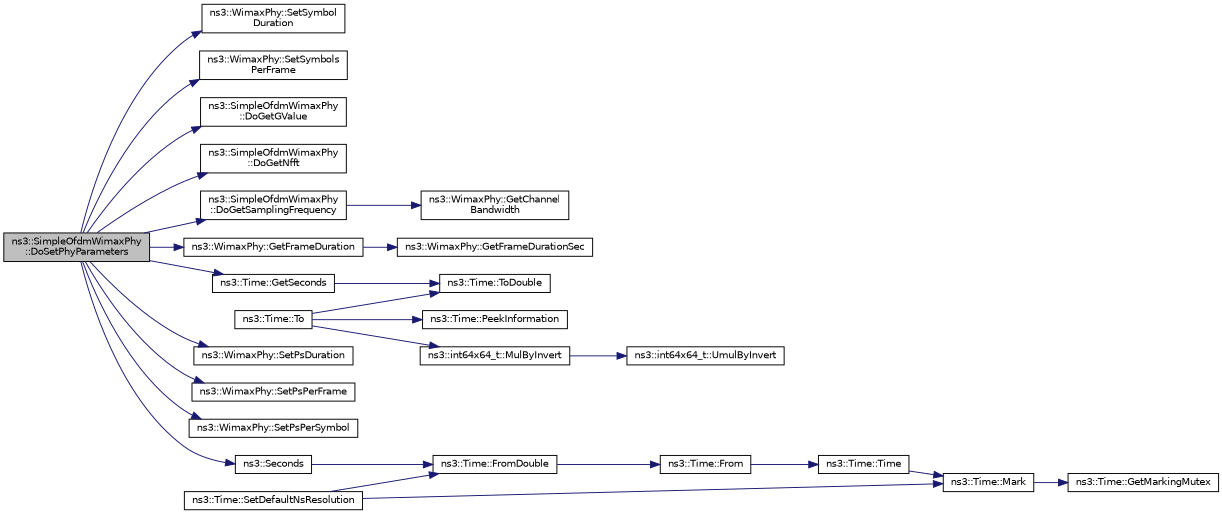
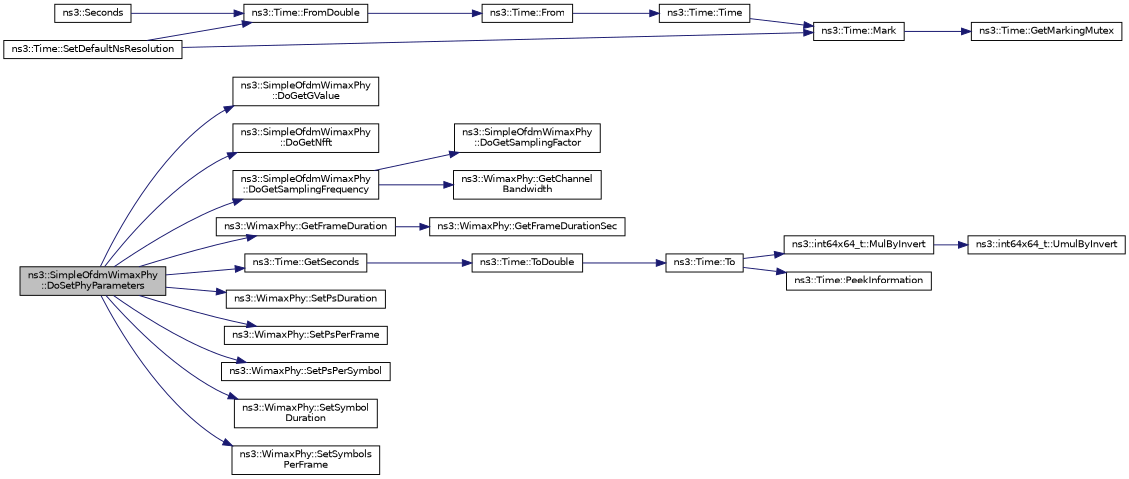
node "ns3::SimpleOfdmWimaxPhy ::DoGetSamplingFactor": added
edge "ns3::Time::To" -> "ns3::Time::ToDouble": reversed
edge "ns3::SimpleOfdmWimaxPhy ::DoSetPhyParameters" -> "ns3::Seconds": removed
